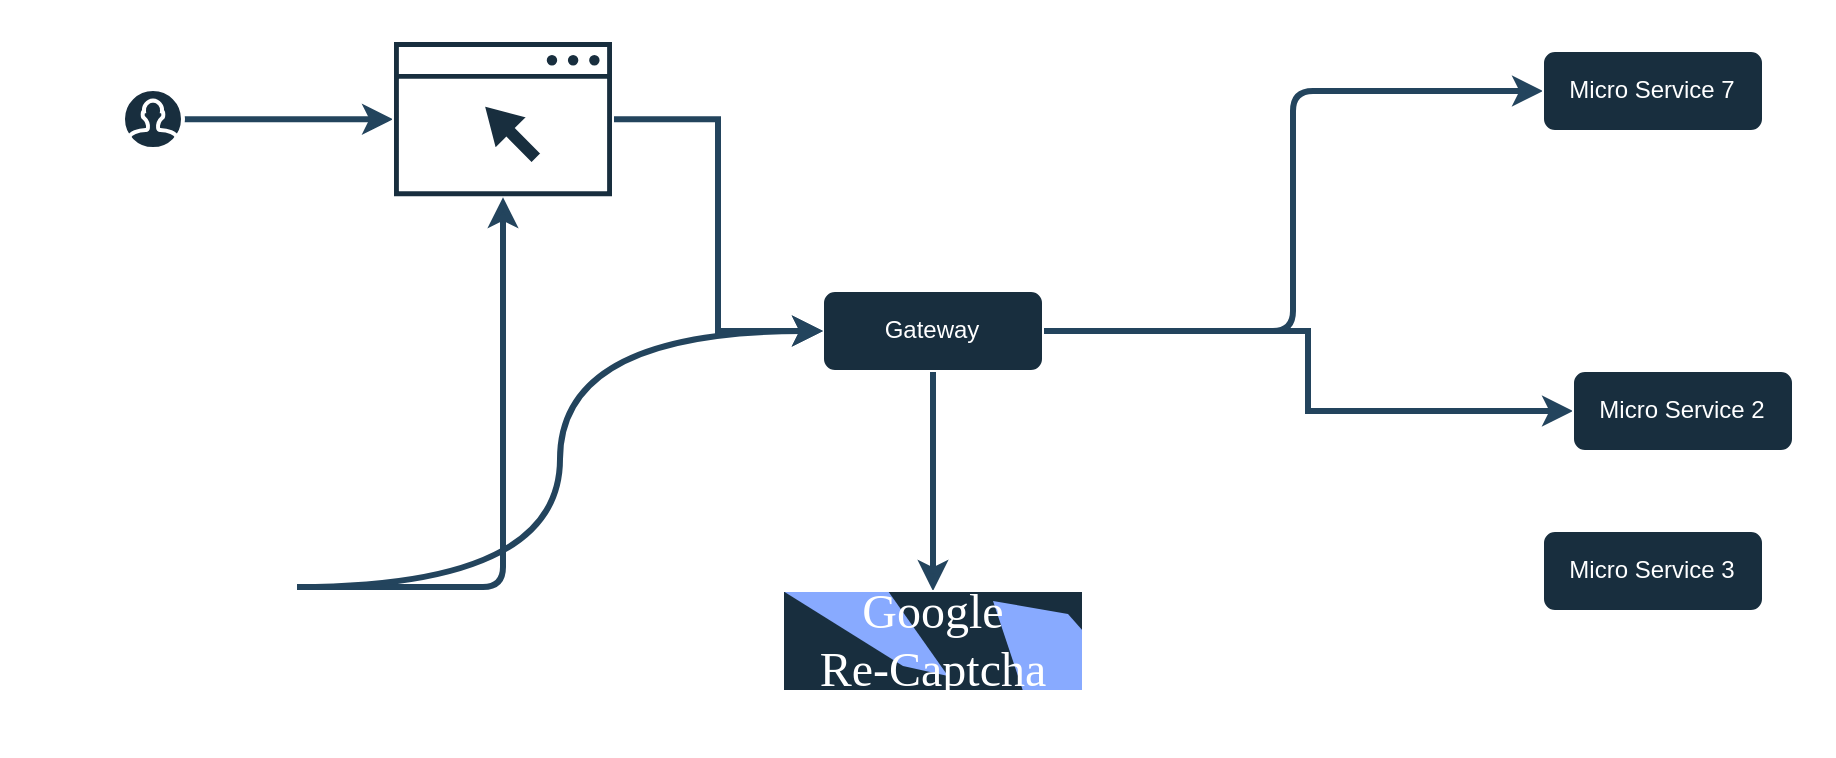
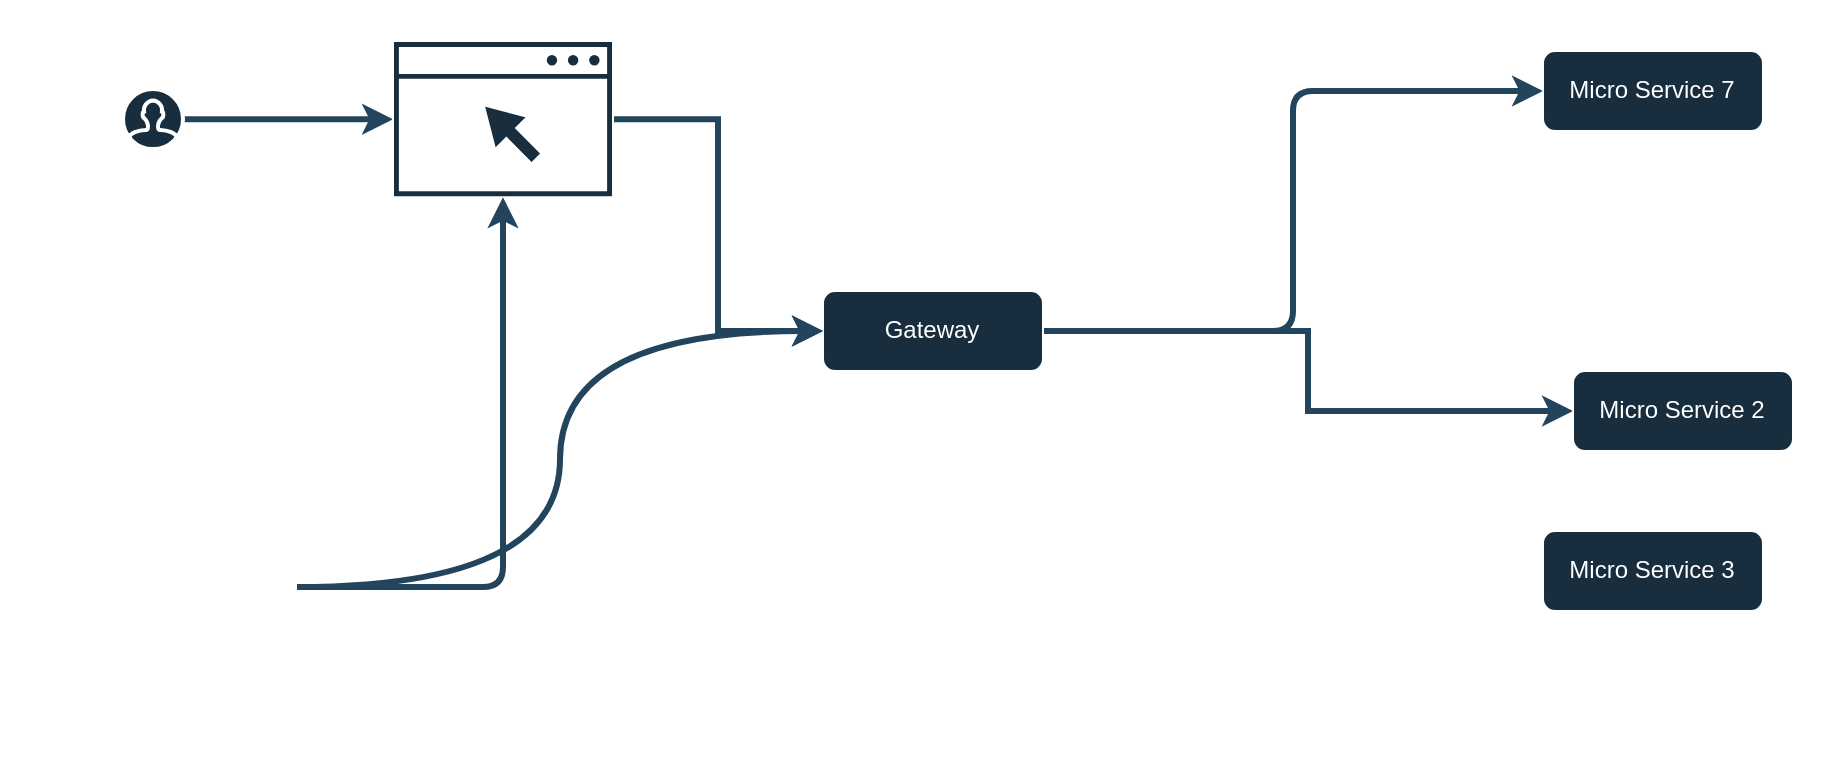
edge "Gateway" -> "Google Re-Captcha": removed
node "Google Re-Captcha": removed
